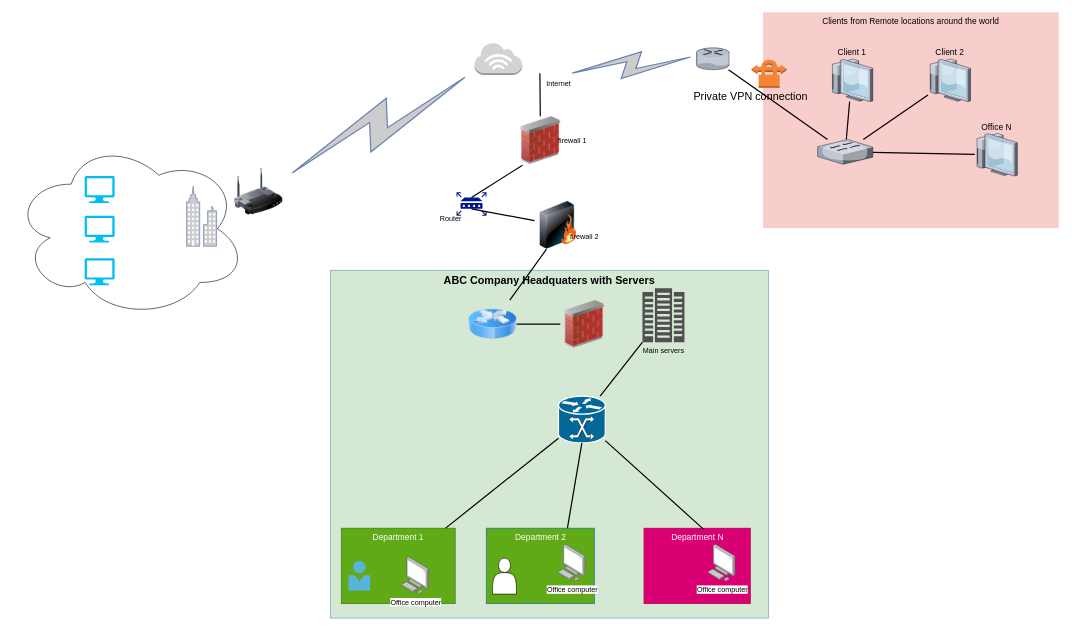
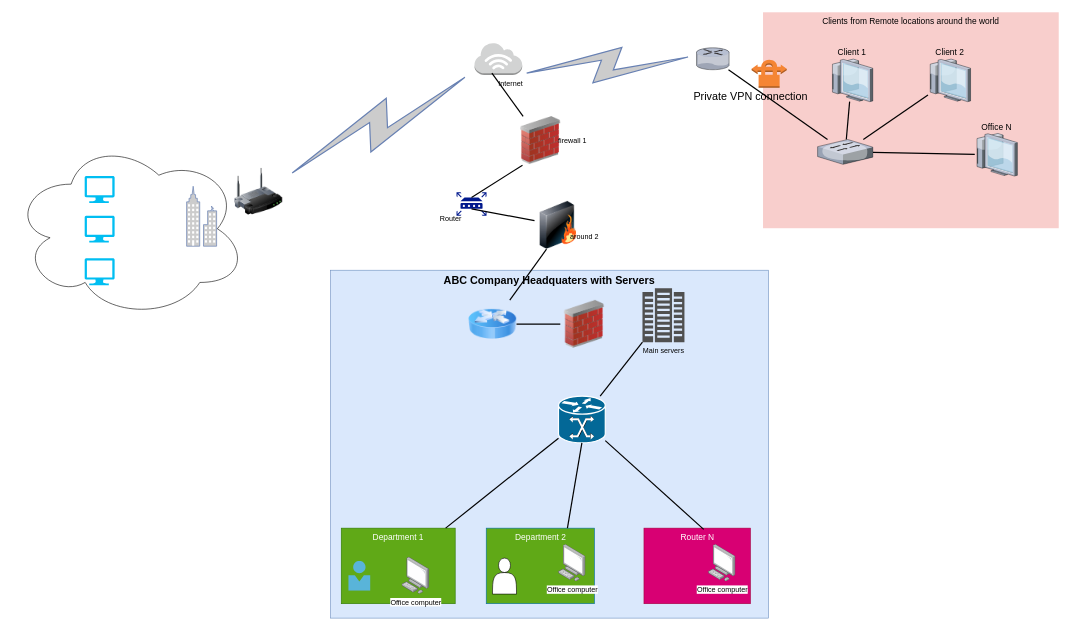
node "Internet": moved (558, 84) -> (510, 84)
node "firewall 2": label "firewall 2" -> "around 2"
node "ABC Company Headquaters with Servers": fillcolor #d5e8d4 -> #dae8fc
node "Department N": label "Department N" -> "Router N"
